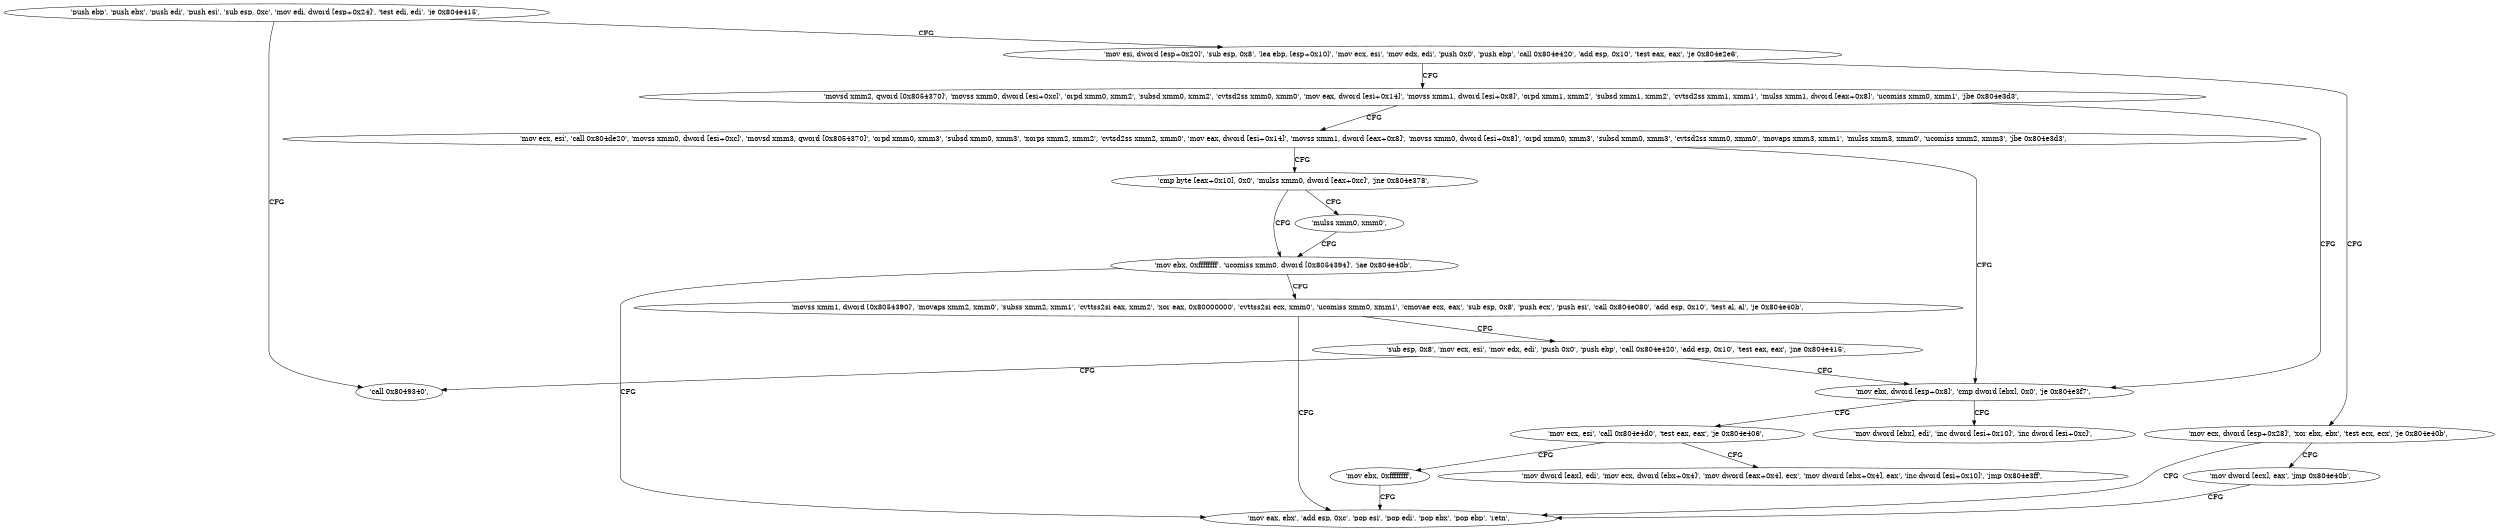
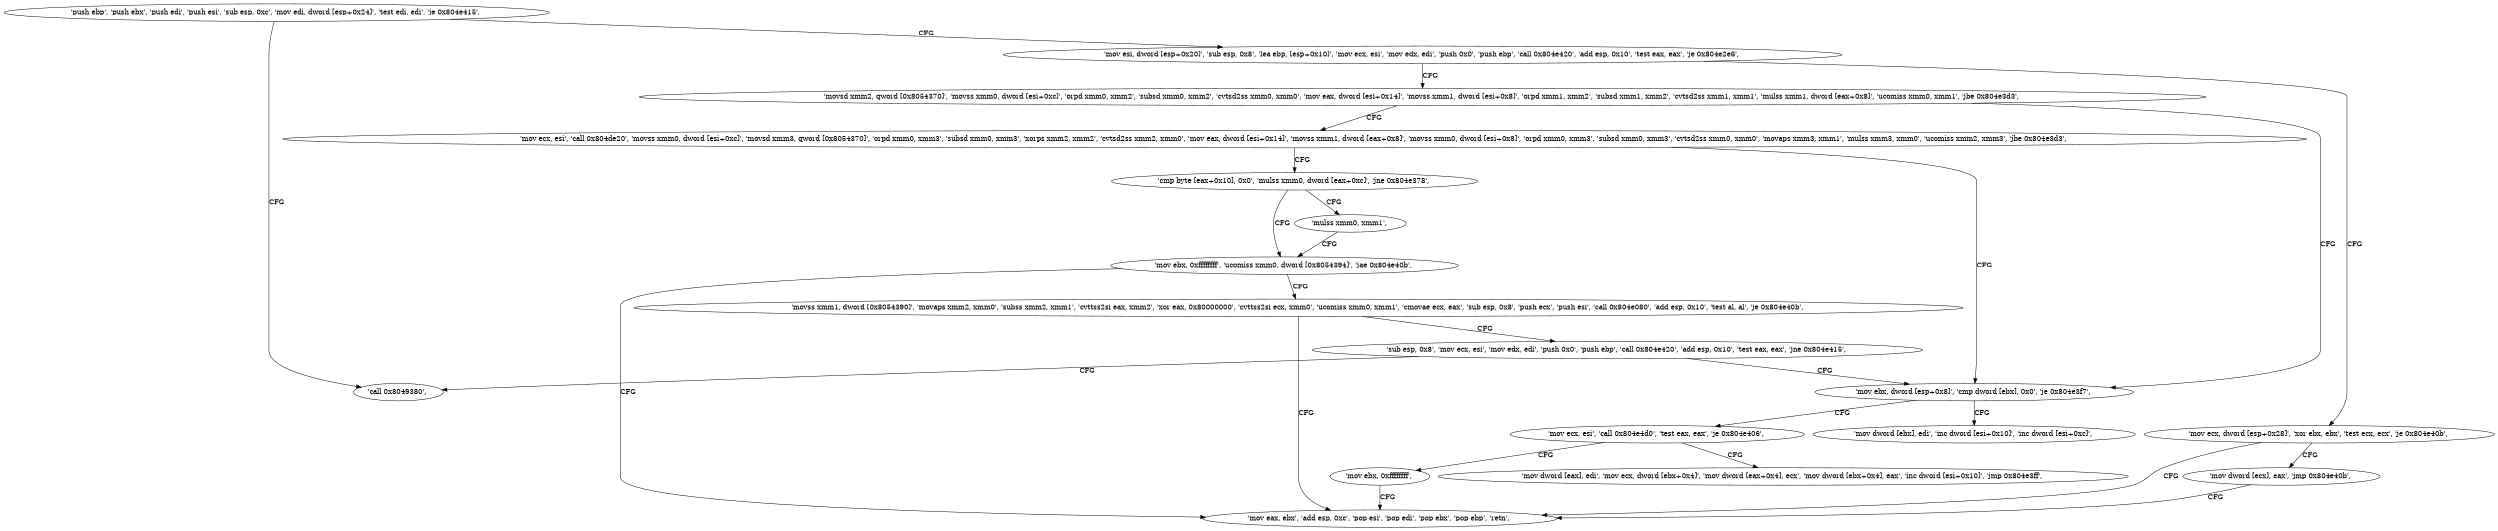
node "'mulss xmm0, xmm0',": label "'mulss xmm0, xmm0'," -> "'mulss xmm0, xmm1',"
node "'call 0x8049340',": label "'call 0x8049340'," -> "'call 0x8049380',"
